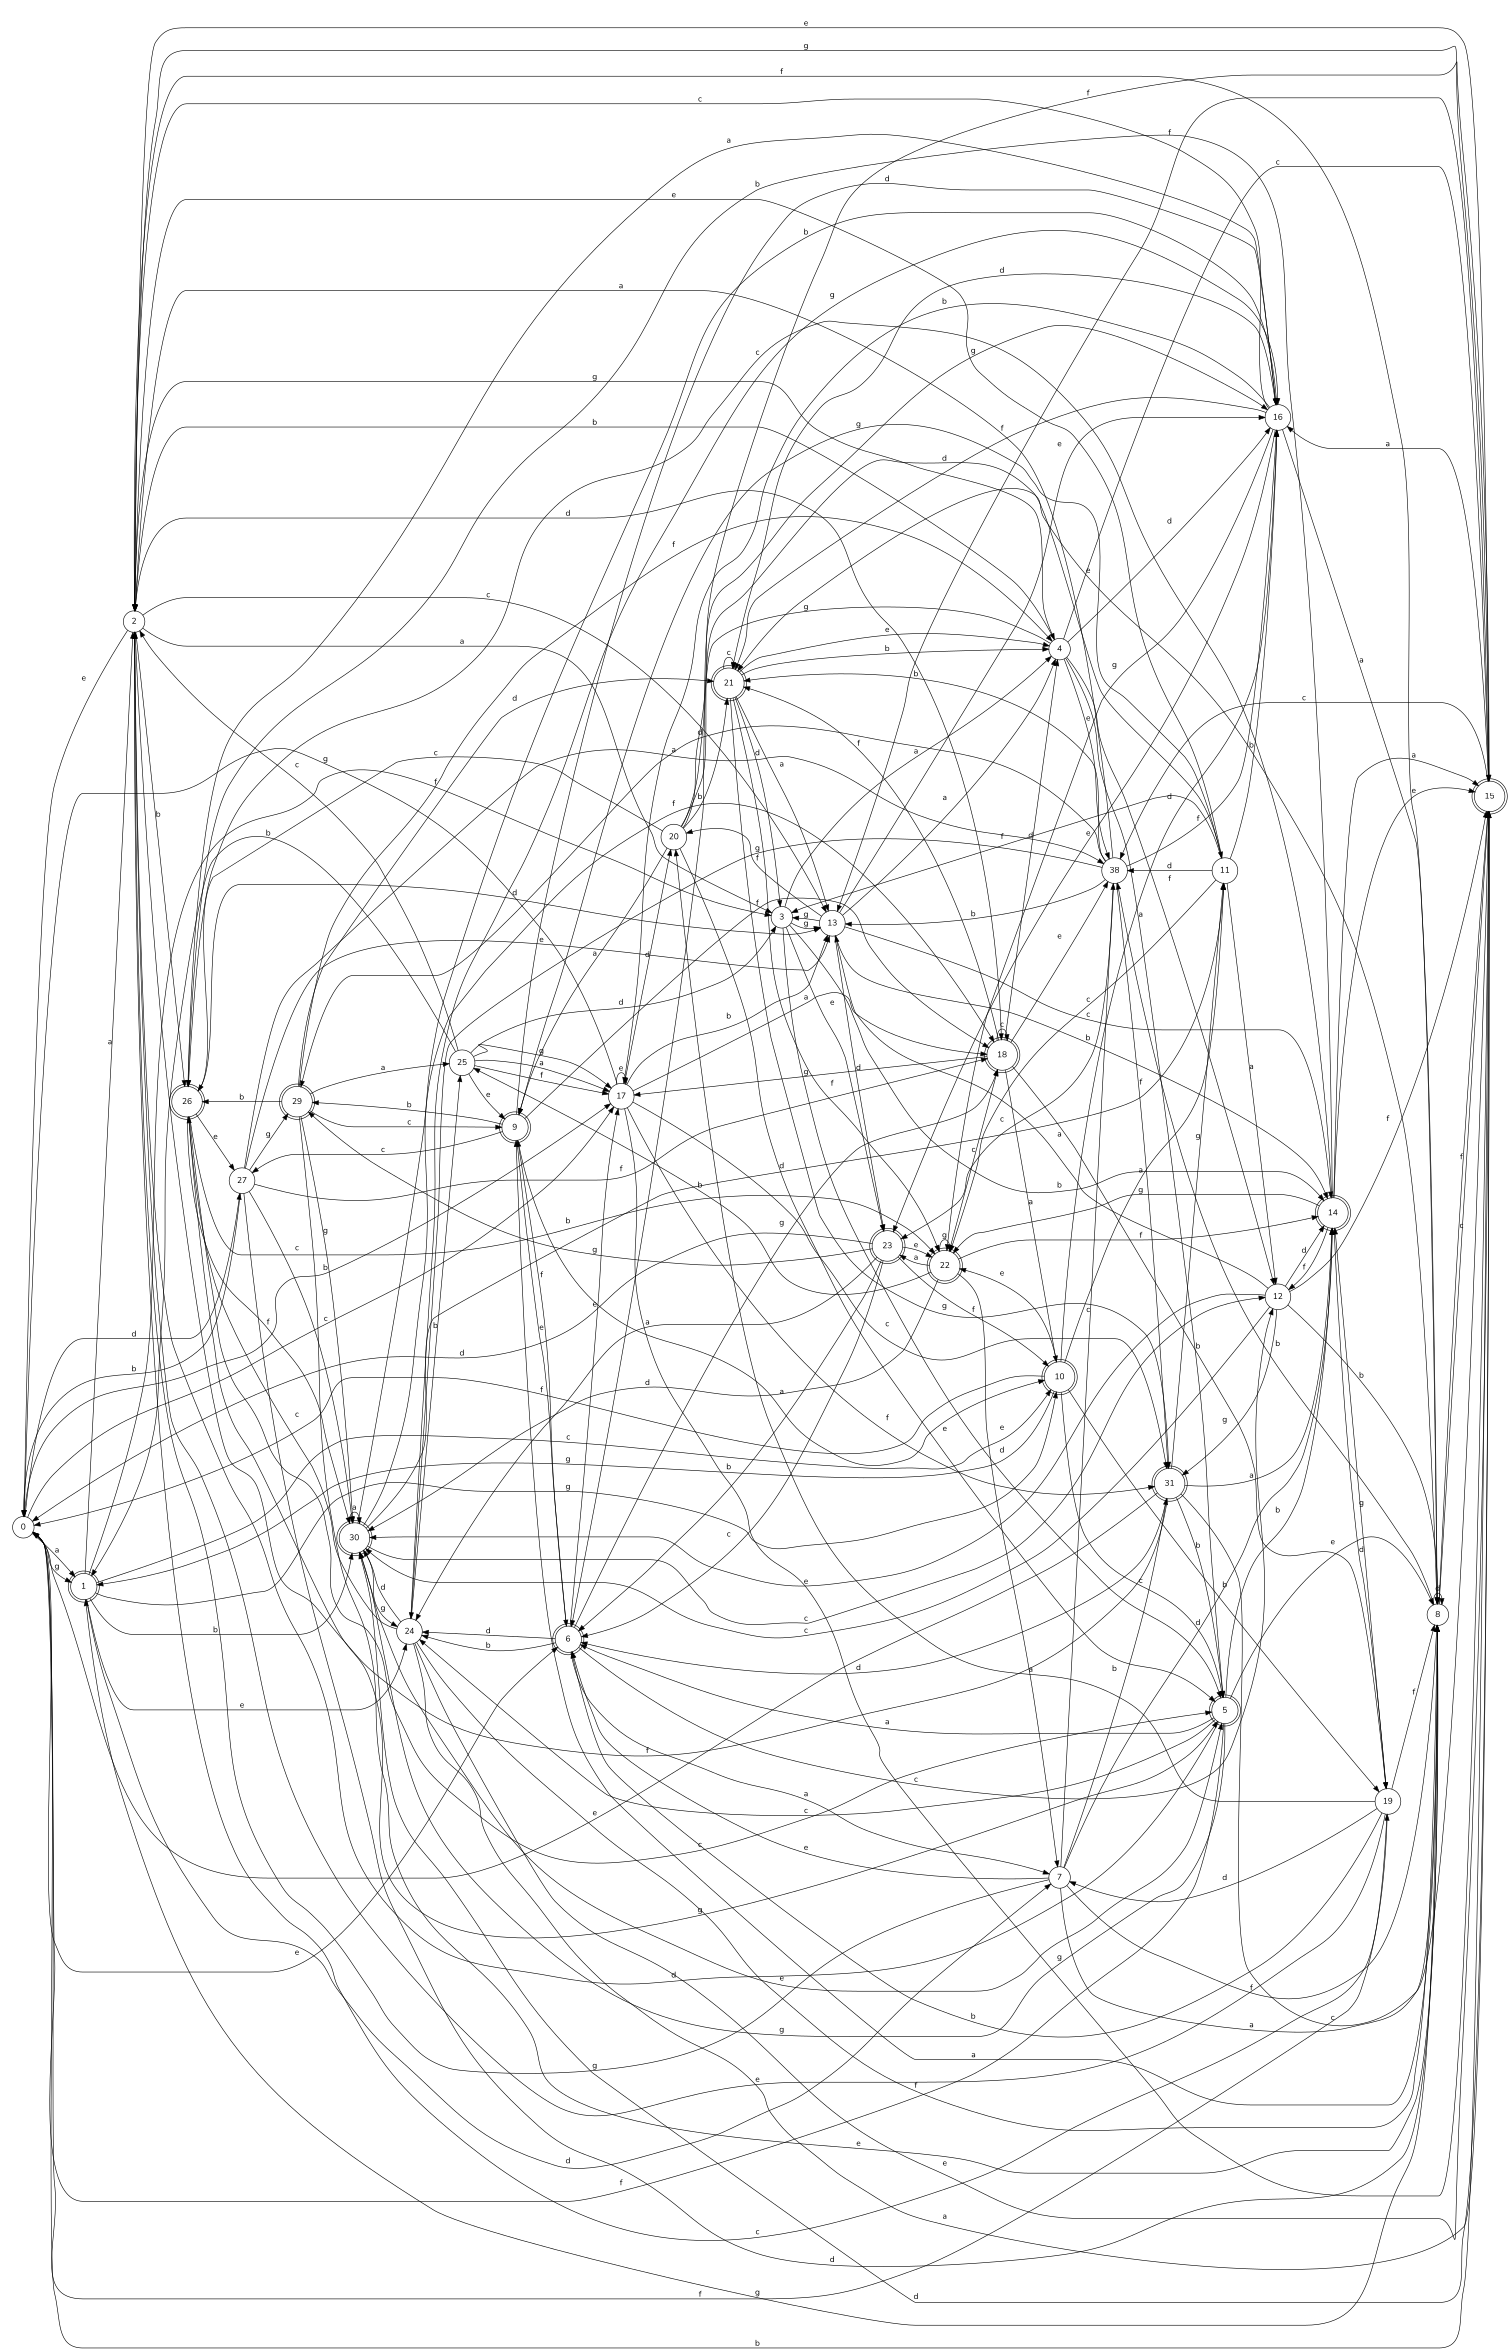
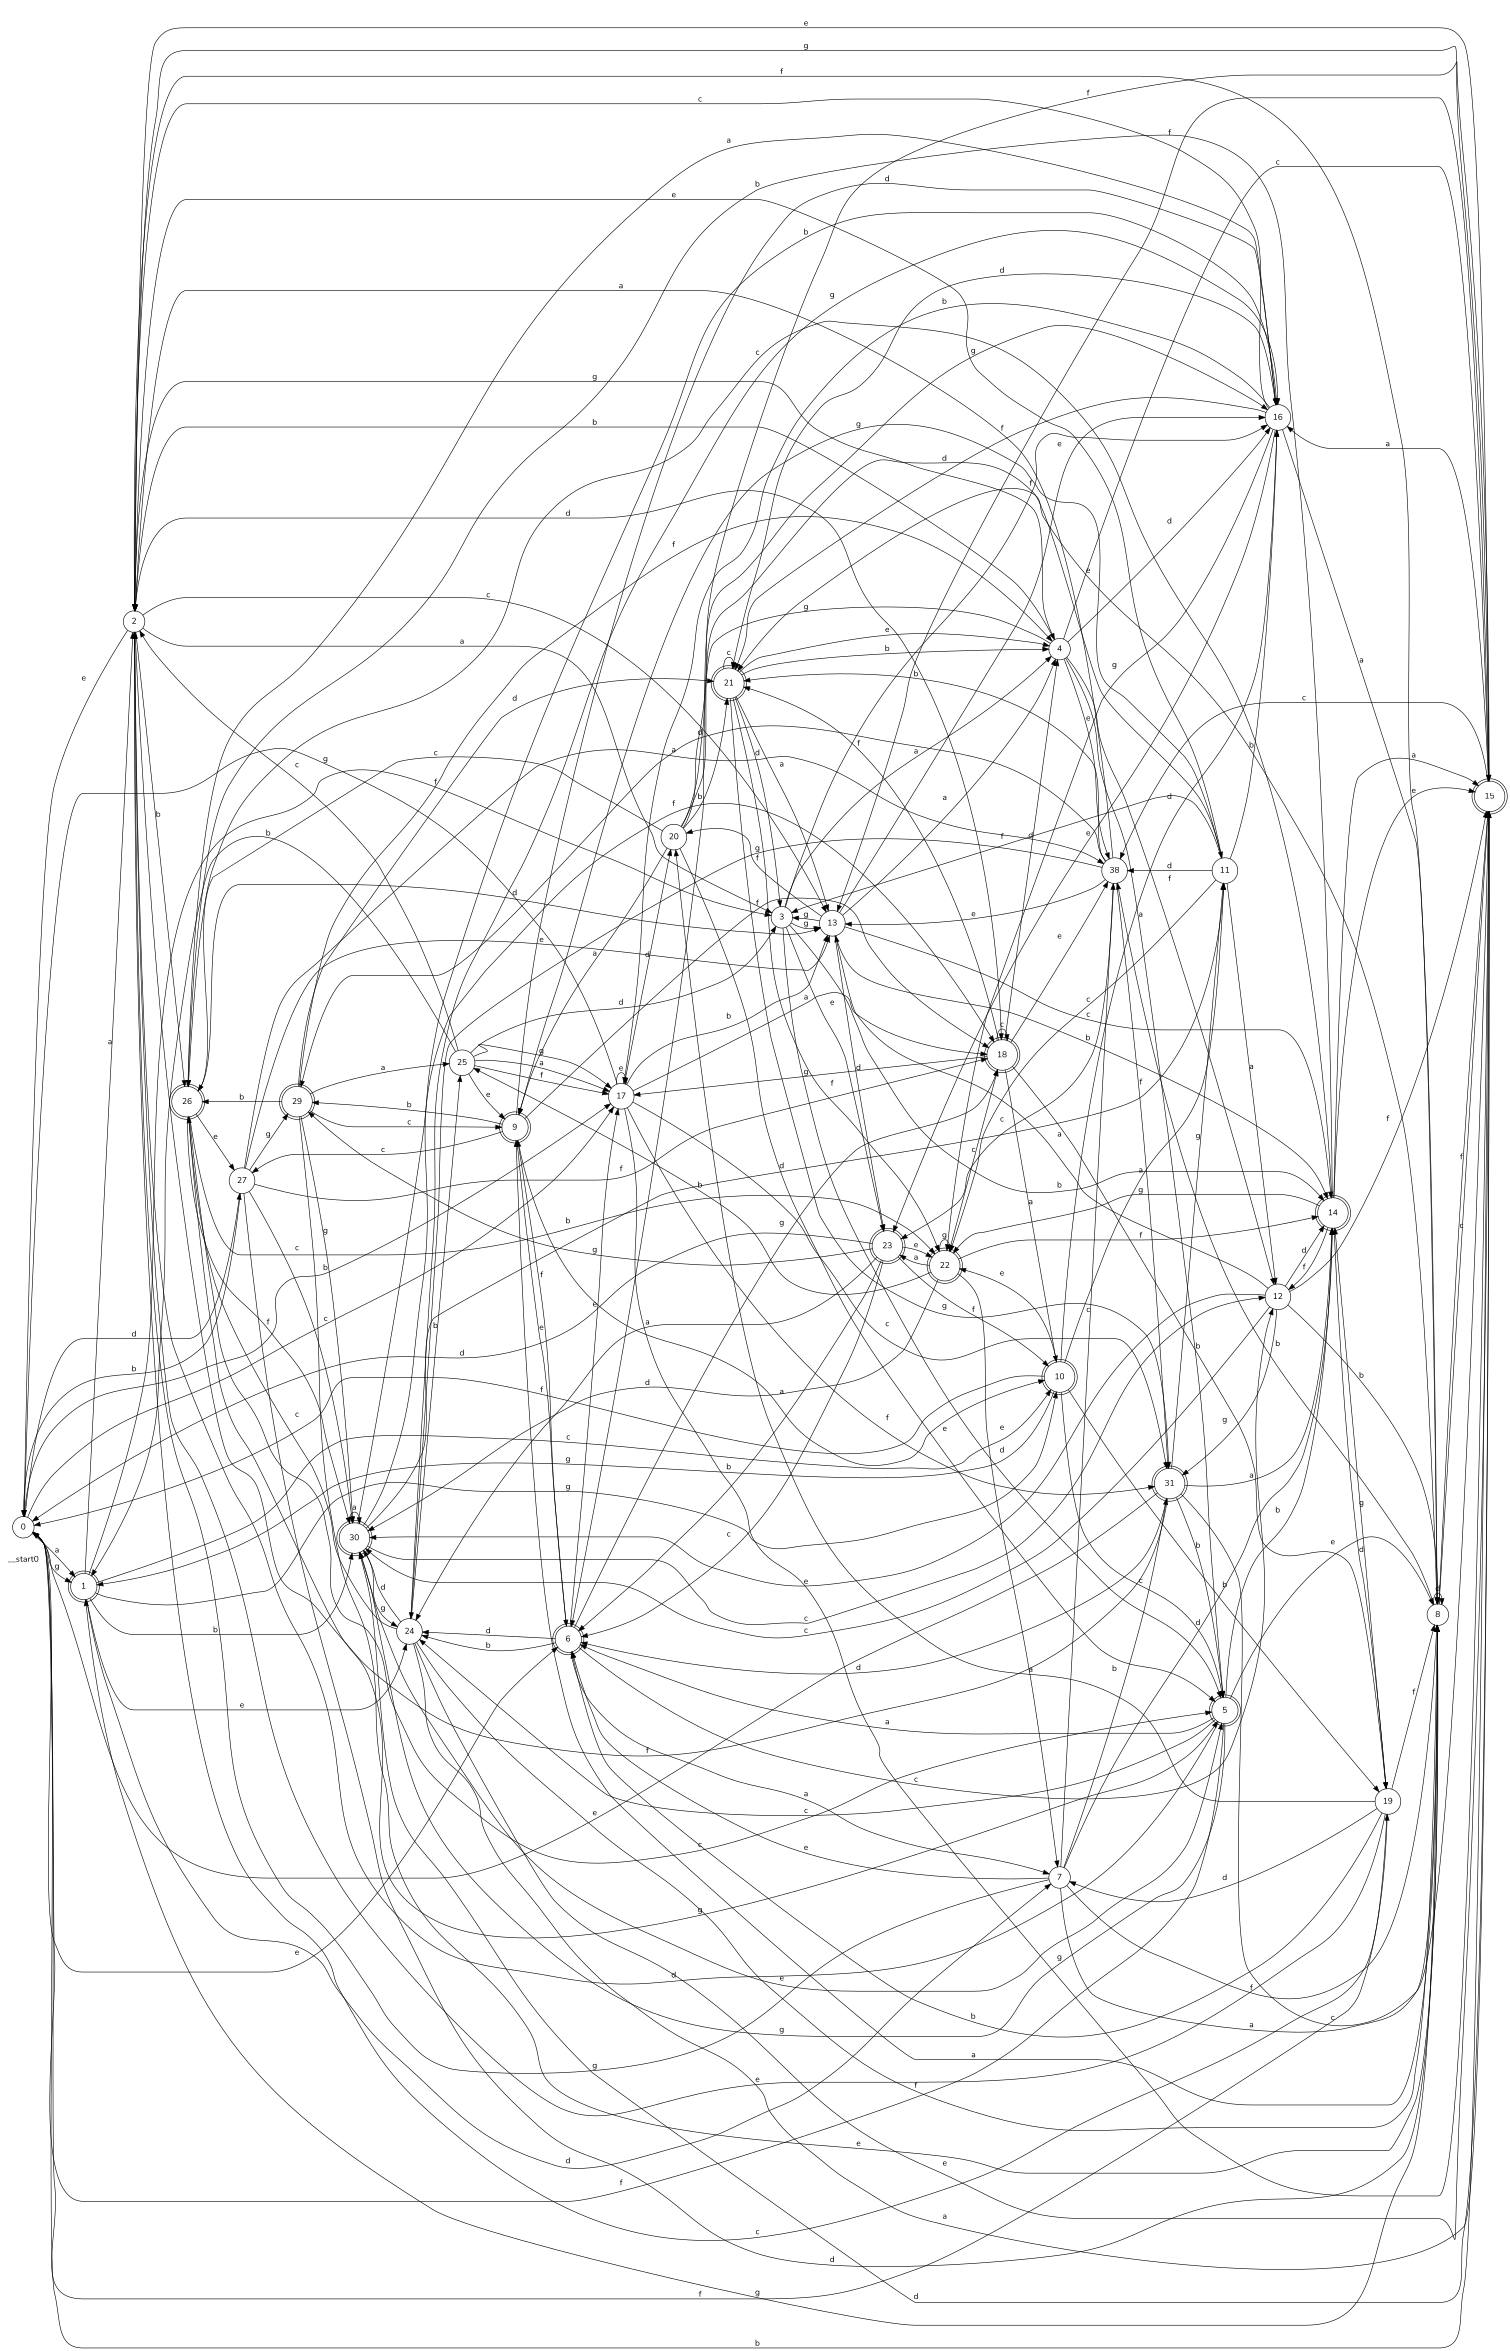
edge "38" -> "16": now "3" -> "16"
edge "38" -> "13": label "b" -> "e"
node "__start0": added
